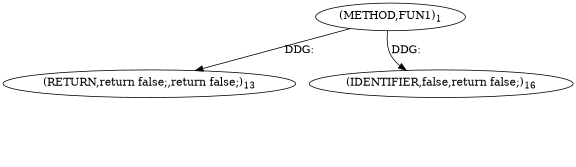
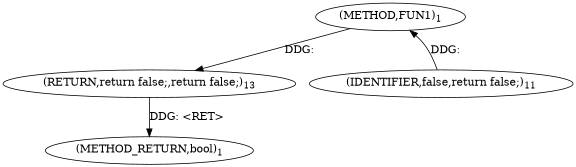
edge "(METHOD,FUN1)" -> "(IDENTIFIER,false,return false;)": reversed
node "(IDENTIFIER,false,return false;)": text "16" -> "11"
node "(METHOD_RETURN,bool)": added
